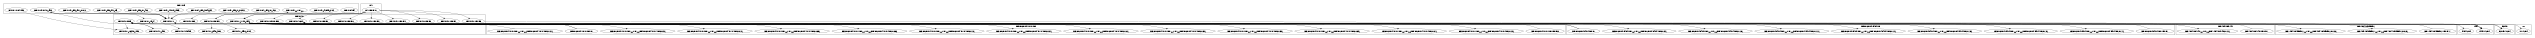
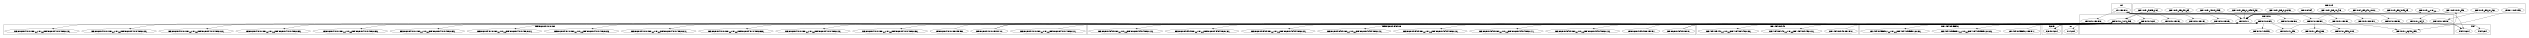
node "POE::Kernel::_data_ev_refcount_dec": added
node "POE::Session::POE": label "POE::Session::POE" -> "POE::Session::DESTROY"
node "POE::Session::DESTROY@704": label "POE::Session::DESTROY@704" -> "POE::Session::BEGIN@704"
edge "POE::Session::BEGIN@63" -> "strict::unimport": now "POE::Kernel::call" -> "strict::unimport"
node "POE::Component::Server::TCP::new": label "POE::Component::Server::TCP::new" -> "POE::Component::Server::DESTROY::new"
node "POE::Wheel::ReadWrite::__ANON__[POE/Wheel/ReadWrite.pm:293]": added
